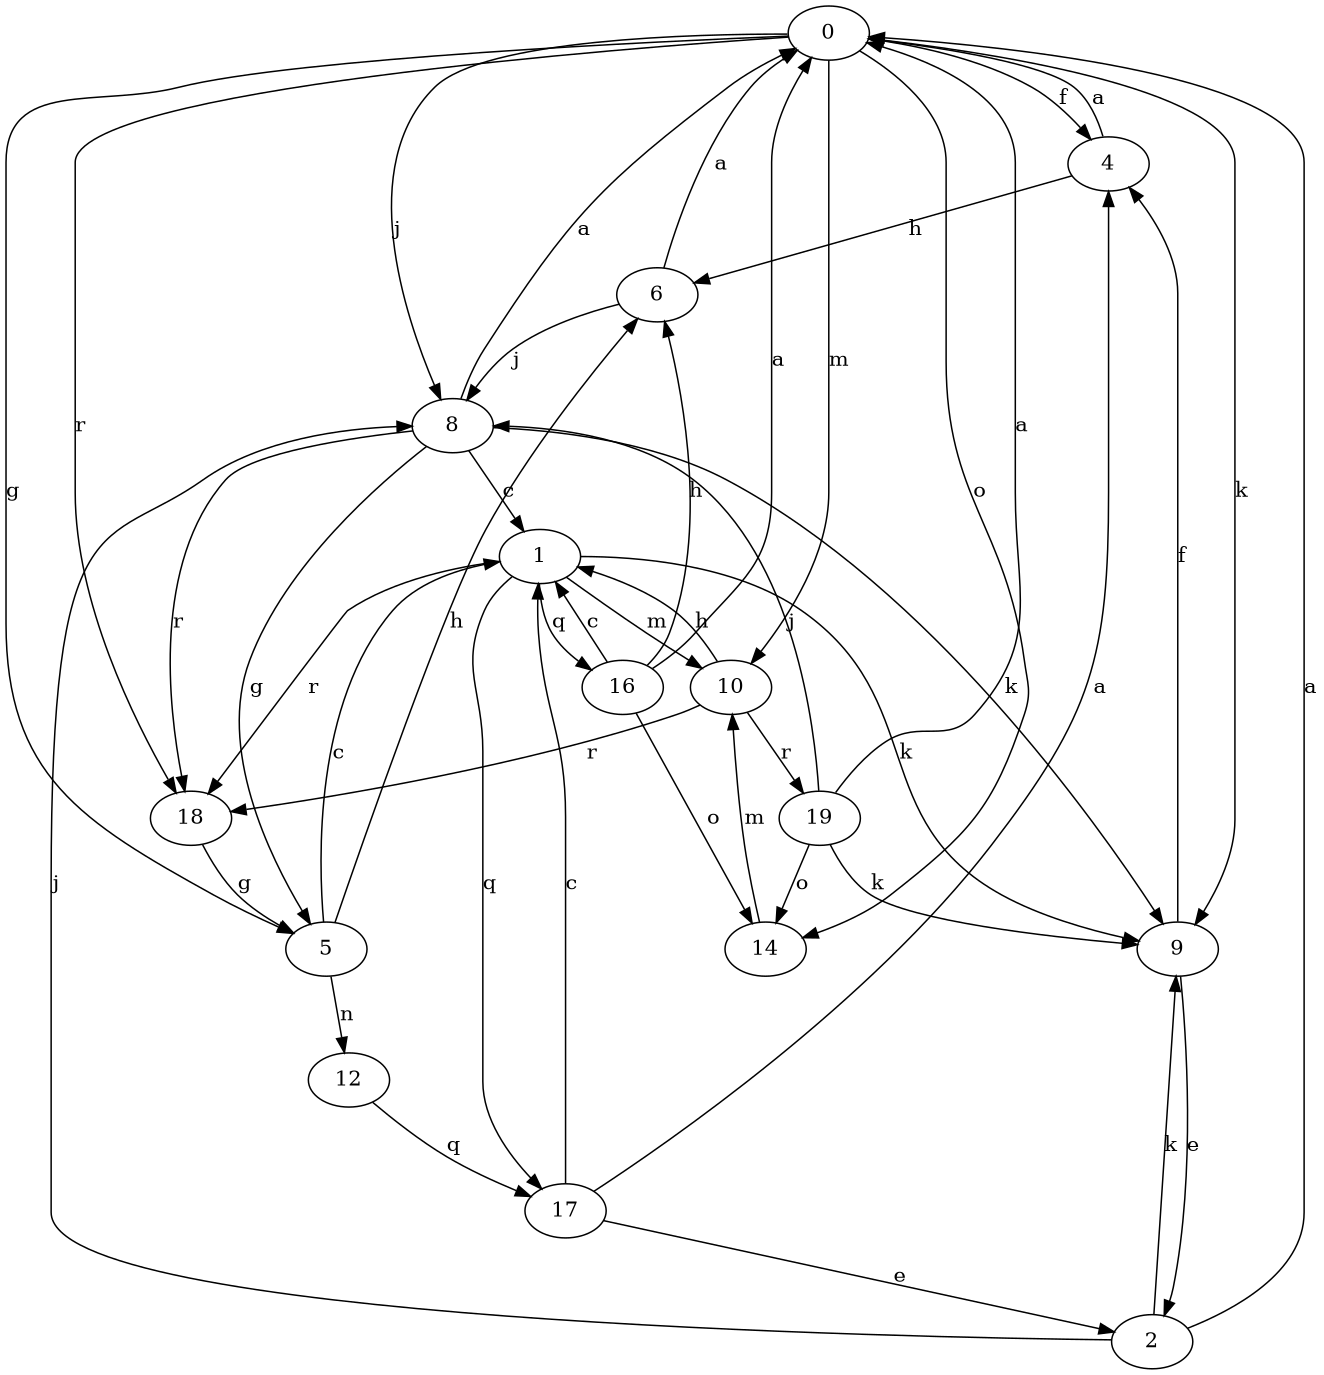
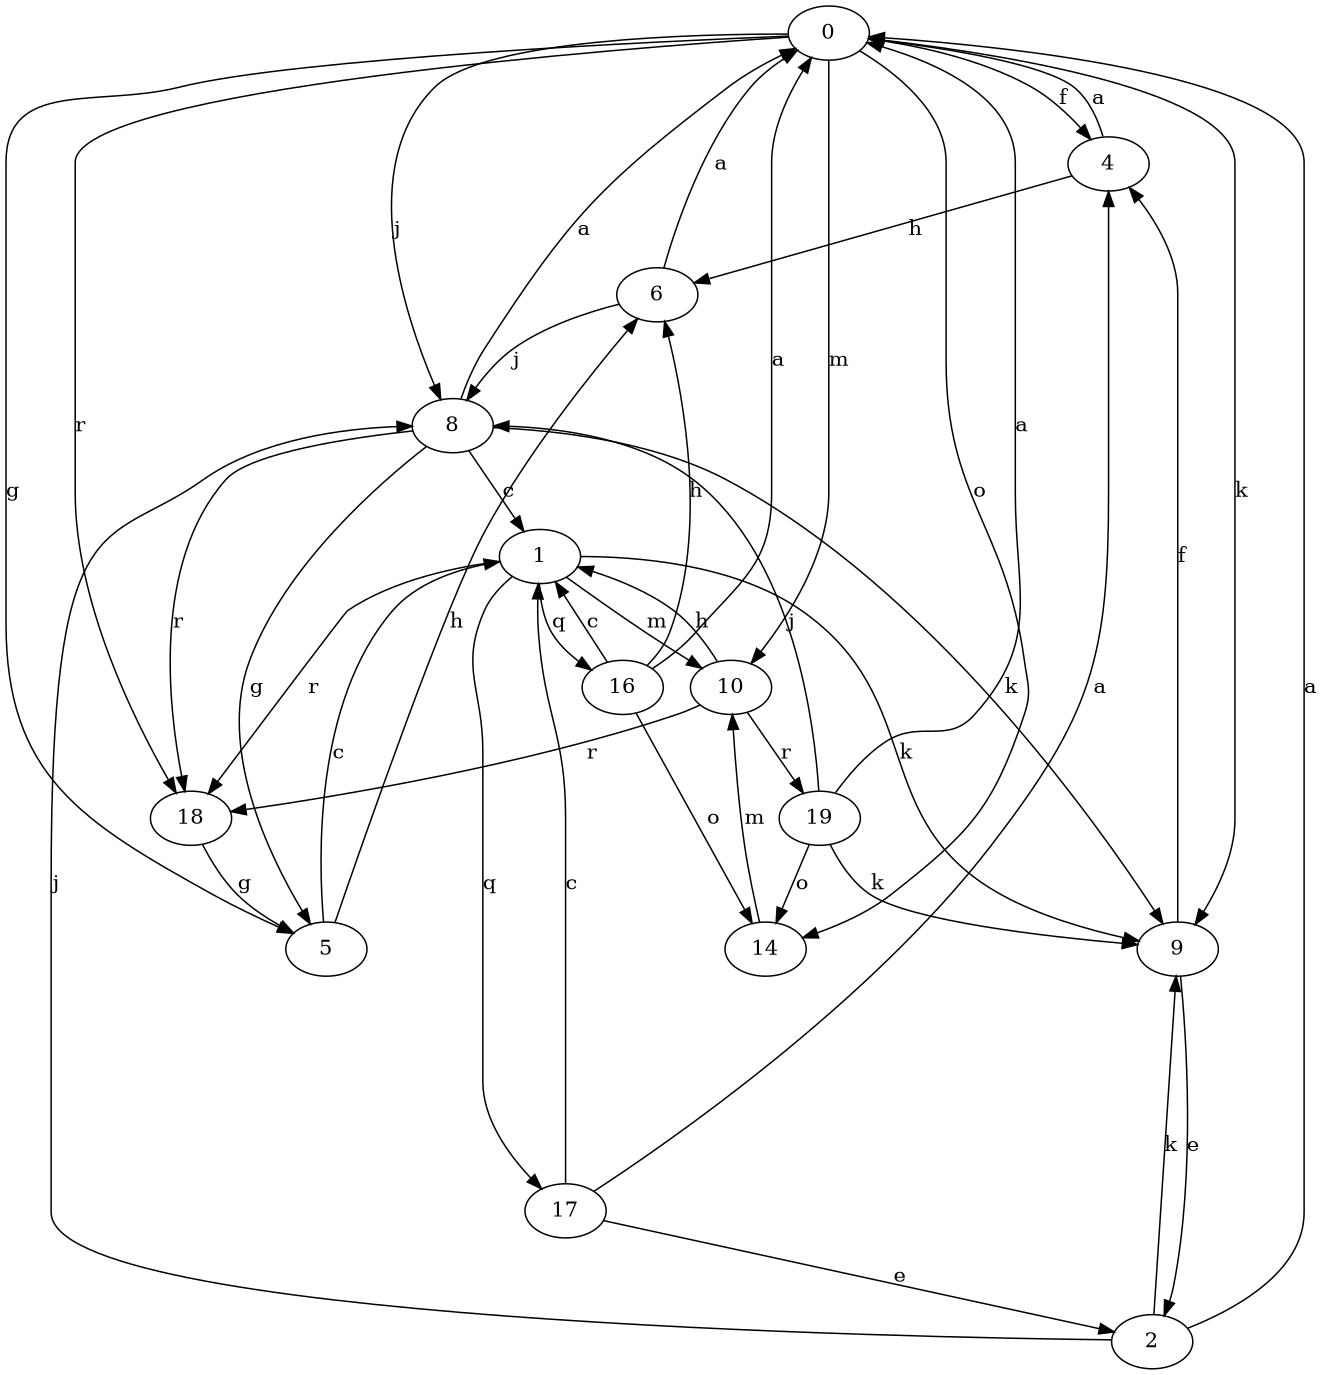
node "12": removed
